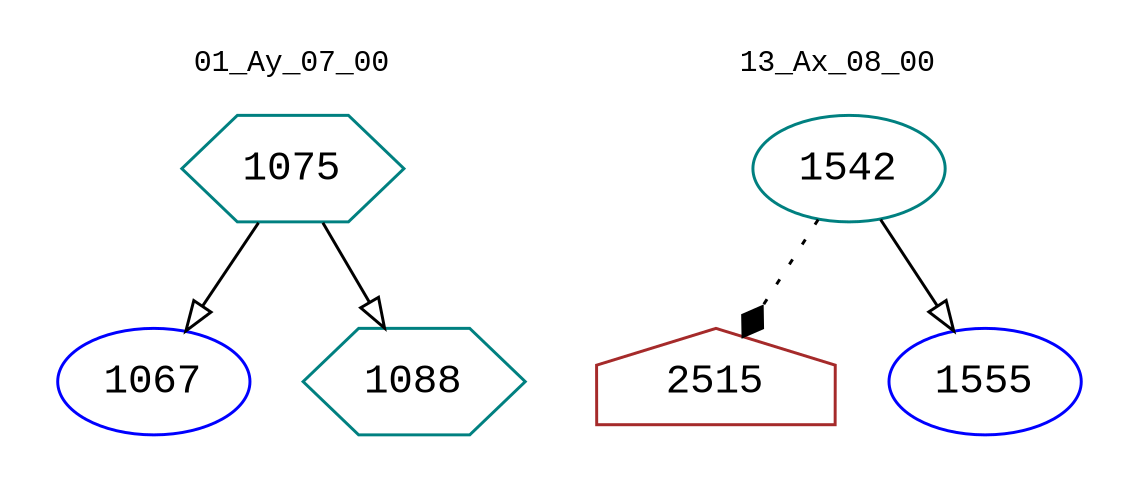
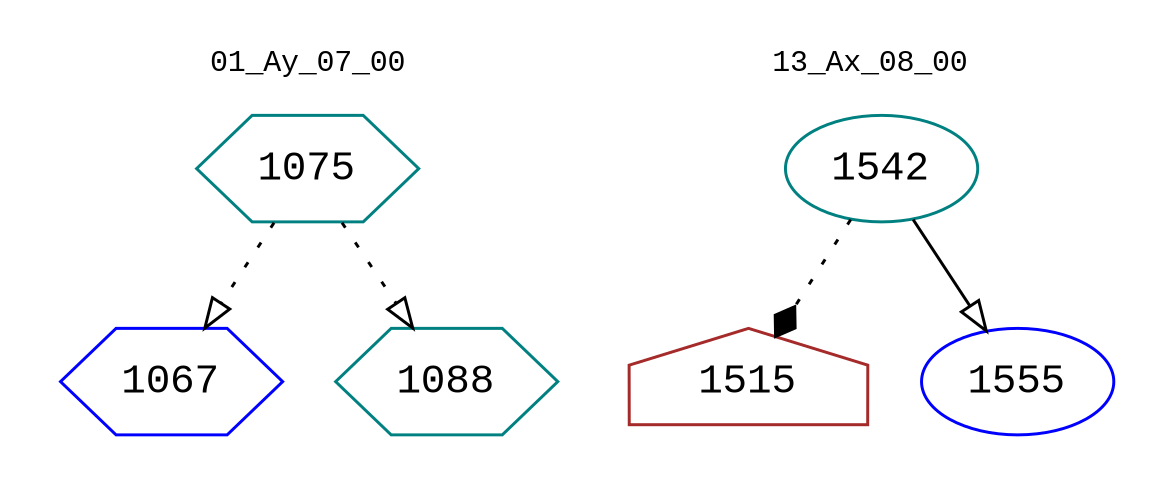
edge "1075" -> "1088": style solid -> dotted
edge "1075" -> "1067": style solid -> dotted
node "1067": shape ellipse -> hexagon
node "2515": label "2515" -> "1515"
